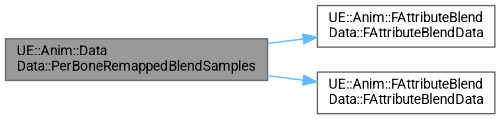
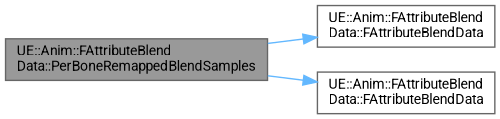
node "UE::Anim::Data Data::PerBoneRemappedBlendSamples": label "UE::Anim::Data Data::PerBoneRemappedBlendSamples" -> "UE::Anim::FAttributeBlend Data::PerBoneRemappedBlendSamples"
